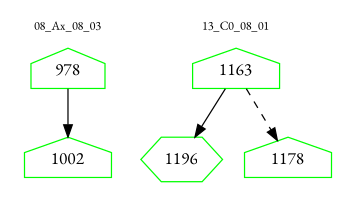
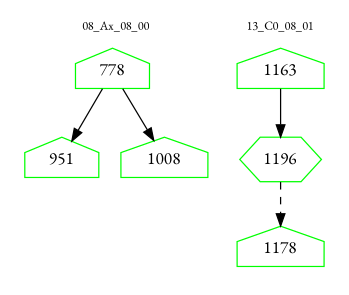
cluster "08_Ax_08_03": label "08_Ax_08_03" -> "08_Ax_08_00"
node "978": label "978" -> "778"
edge "1163" -> "1178": now "1196" -> "1178"
node "951": added
node "1002": label "1002" -> "1008"
